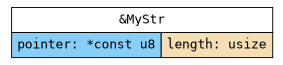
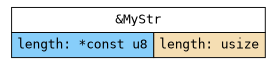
node "&MyStr": text "pointer: *const u8" -> "length: *const u8"
